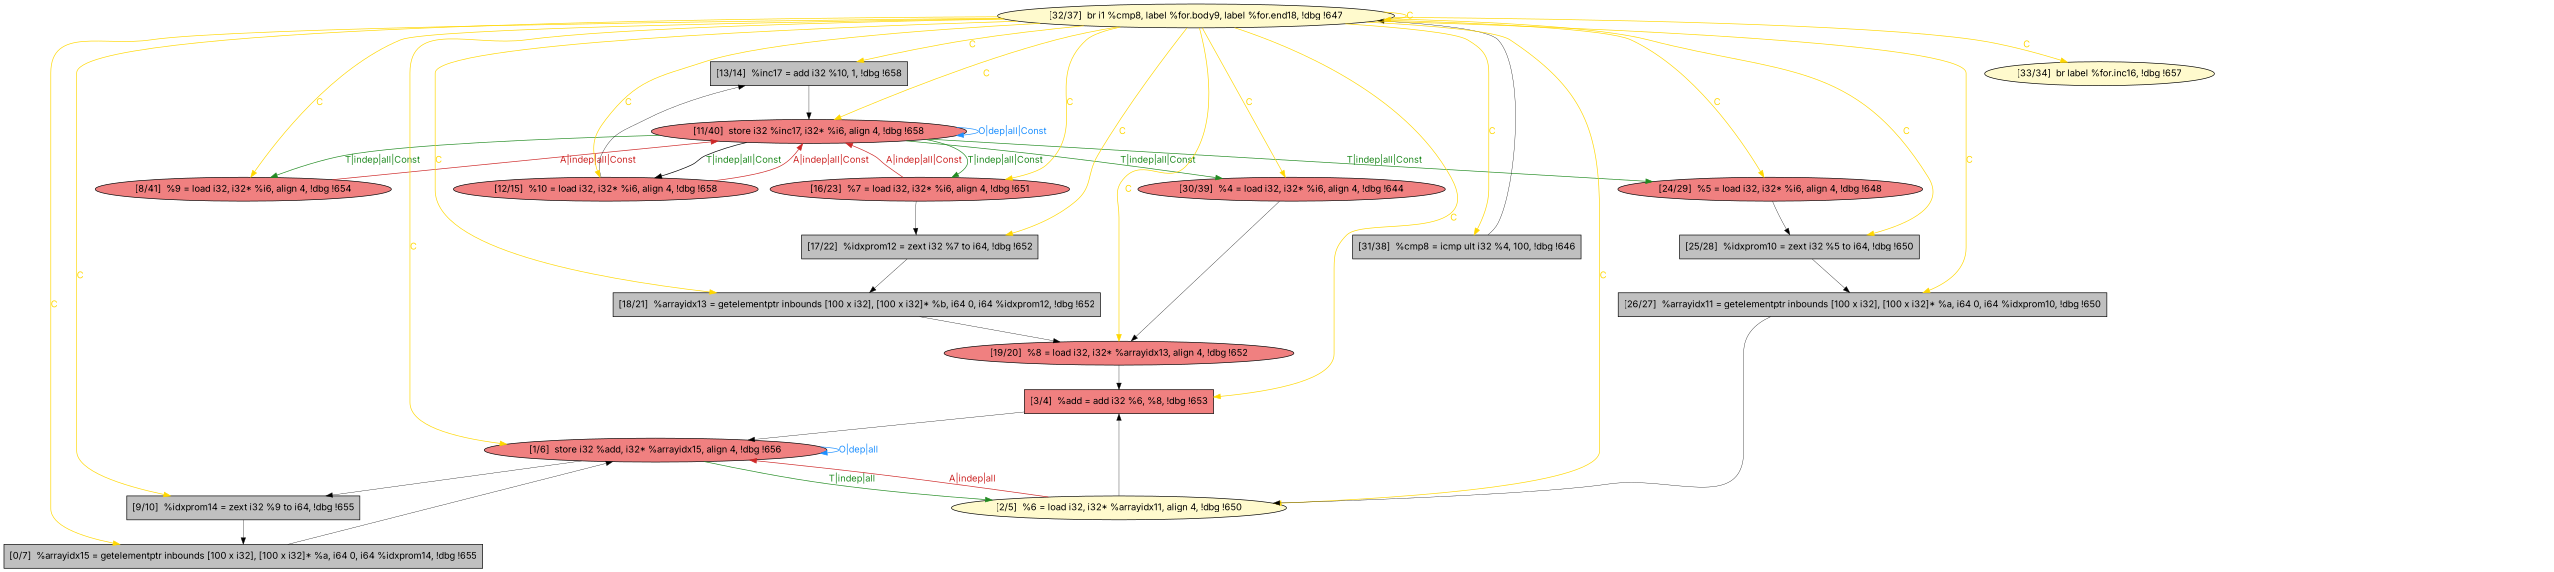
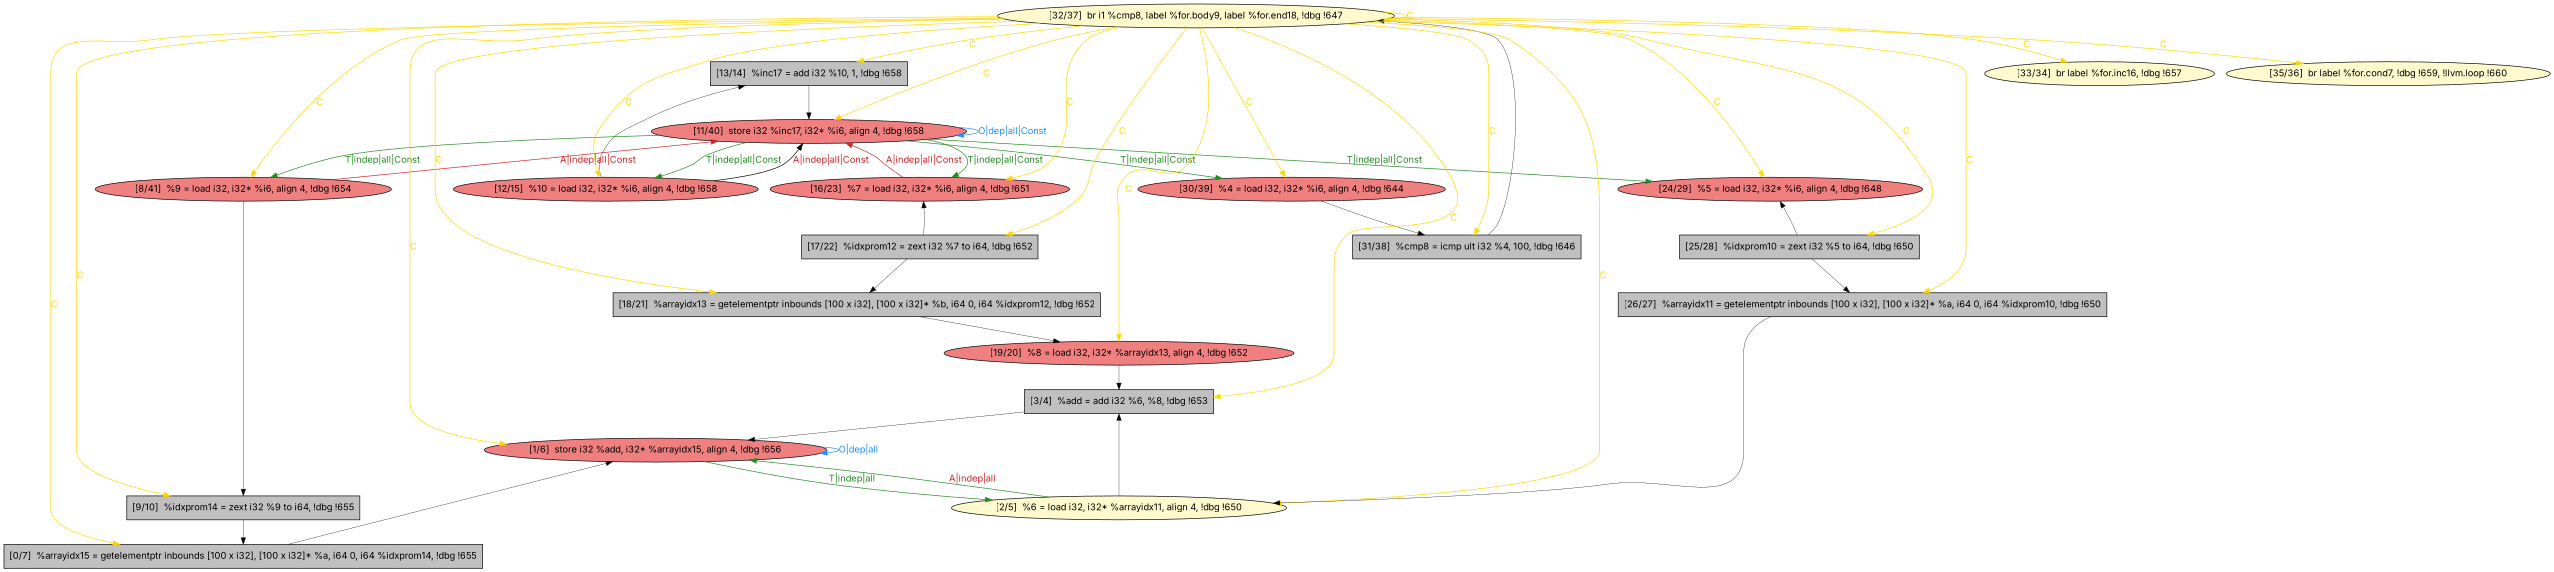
node "[35/36]  br label %for.cond7, !dbg !659, !llvm.loop !660": added
edge "[11/40]  store i32 %inc17, i32* %i6, align 4, !dbg !658" -> "[12/15]  %10 = load i32, i32* %i6, align 4, !dbg !658": color black -> forestgreen
edge "[12/15]  %10 = load i32, i32* %i6, align 4, !dbg !658" -> "[11/40]  store i32 %inc17, i32* %i6, align 4, !dbg !658": color firebrick3 -> black
edge "[16/23]  %7 = load i32, i32* %i6, align 4, !dbg !651" -> "[17/22]  %idxprom12 = zext i32 %7 to i64, !dbg !652": reversed
edge "[24/29]  %5 = load i32, i32* %i6, align 4, !dbg !648" -> "[25/28]  %idxprom10 = zext i32 %5 to i64, !dbg !650": reversed
edge "[30/39]  %4 = load i32, i32* %i6, align 4, !dbg !644" -> "[19/20]  %8 = load i32, i32* %arrayidx13, align 4, !dbg !652": now "[30/39]  %4 = load i32, i32* %i6, align 4, !dbg !644" -> "[31/38]  %cmp8 = icmp ult i32 %4, 100, !dbg !646"
node "[3/4]  %add = add i32 %6, %8, !dbg !653": fillcolor lightcoral -> grey
edge "[2/5]  %6 = load i32, i32* %arrayidx11, align 4, !dbg !650" -> "[1/6]  store i32 %add, i32* %arrayidx15, align 4, !dbg !656": color firebrick3 -> forestgreen
edge "[1/6]  store i32 %add, i32* %arrayidx15, align 4, !dbg !656" -> "[9/10]  %idxprom14 = zext i32 %9 to i64, !dbg !655": now "[8/41]  %9 = load i32, i32* %i6, align 4, !dbg !654" -> "[9/10]  %idxprom14 = zext i32 %9 to i64, !dbg !655"
